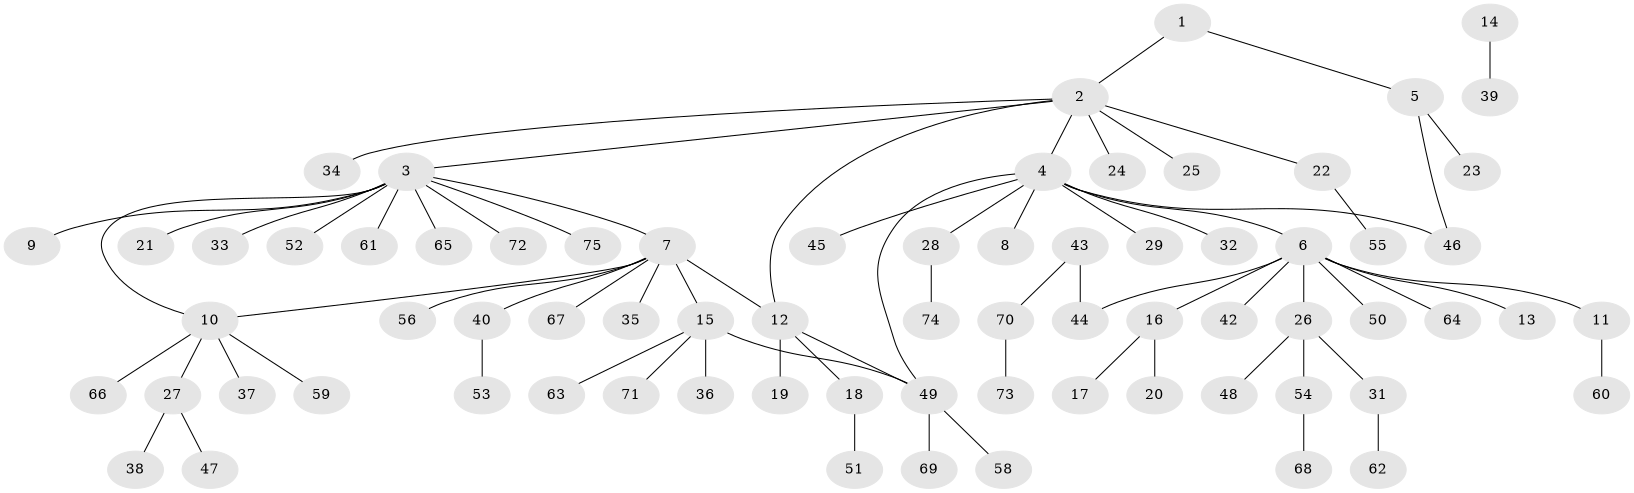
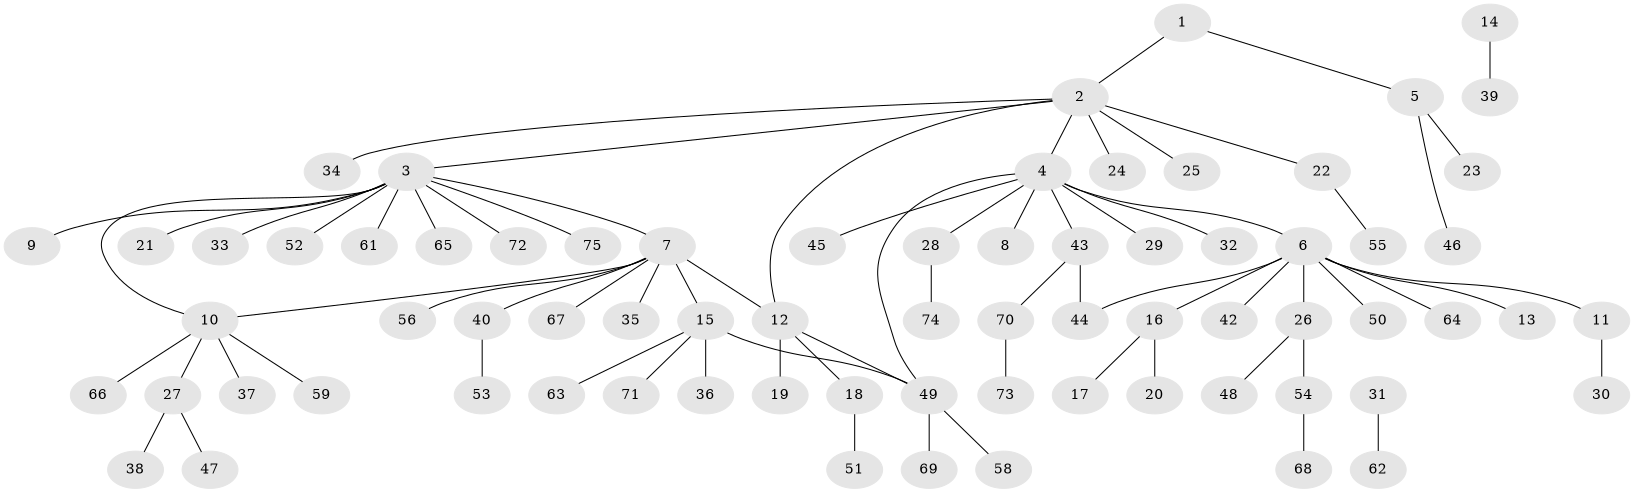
edge "4" -- "46": now "4" -- "43"
edge "26" -- "31": removed
node "60": label "60" -> "30"
